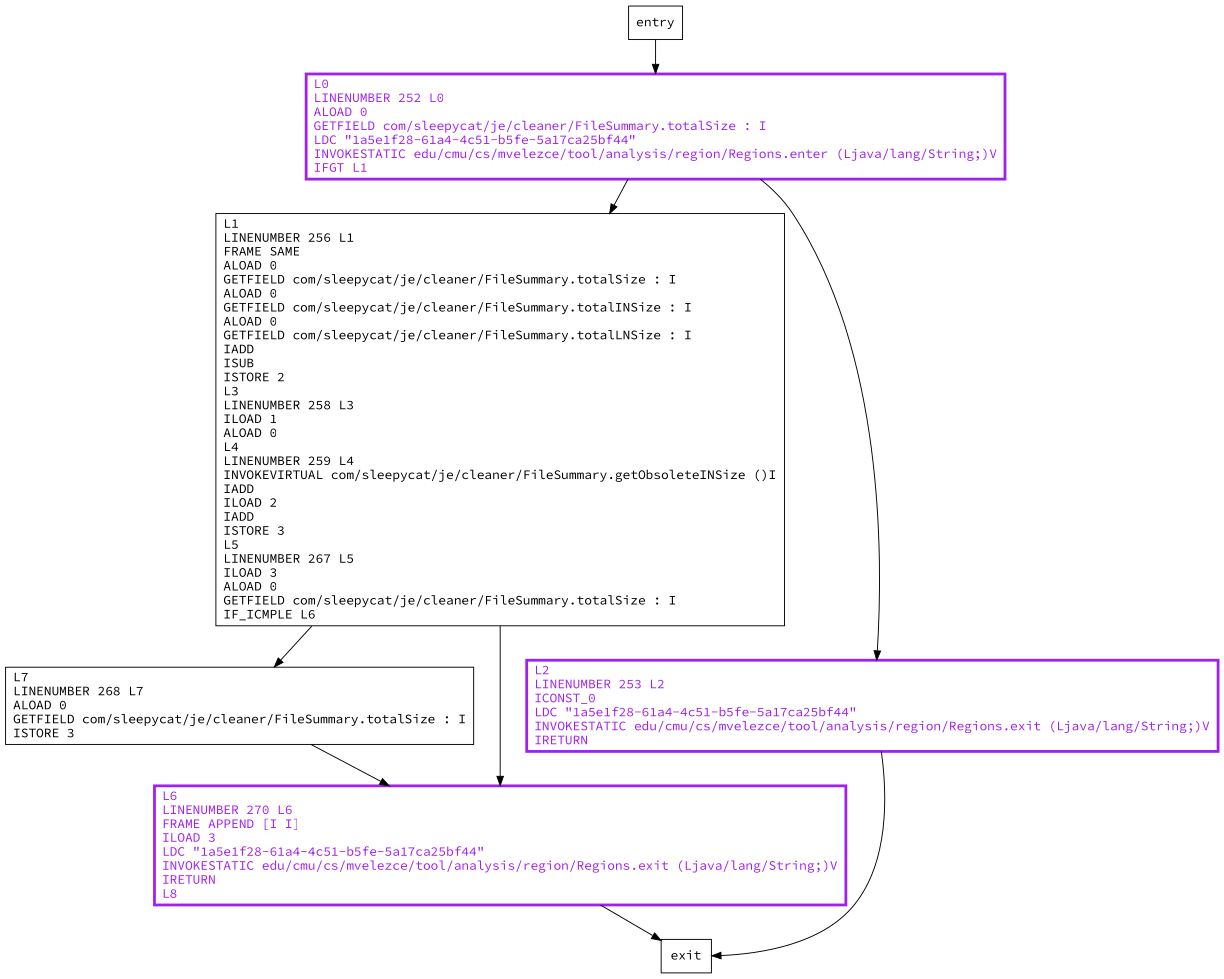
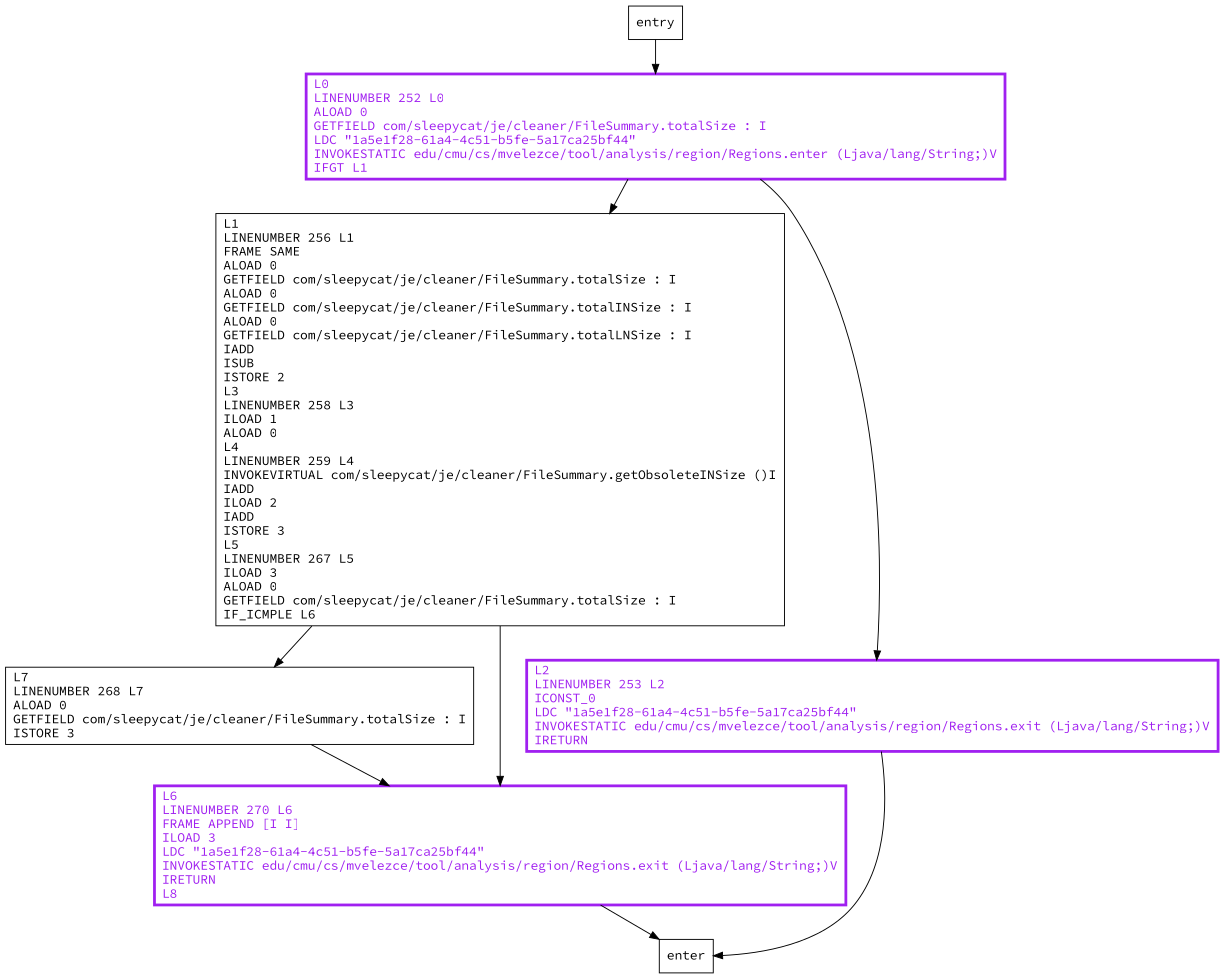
node "exit": label "exit" -> "enter"
